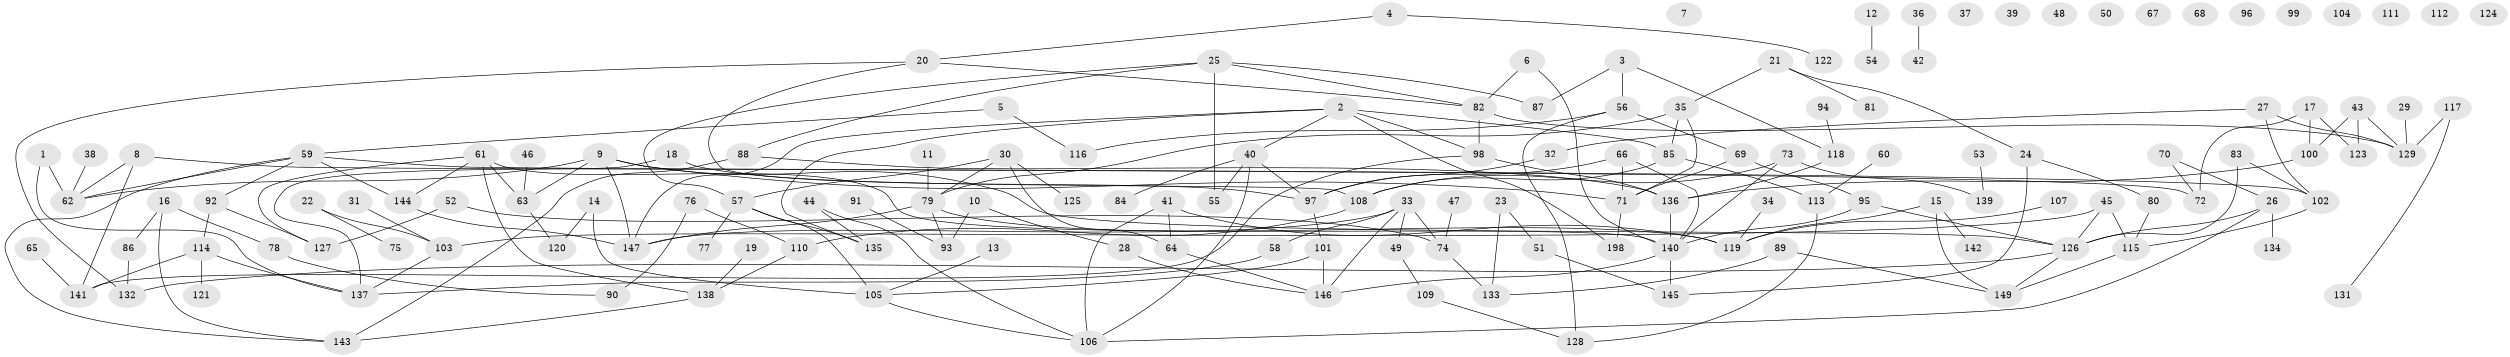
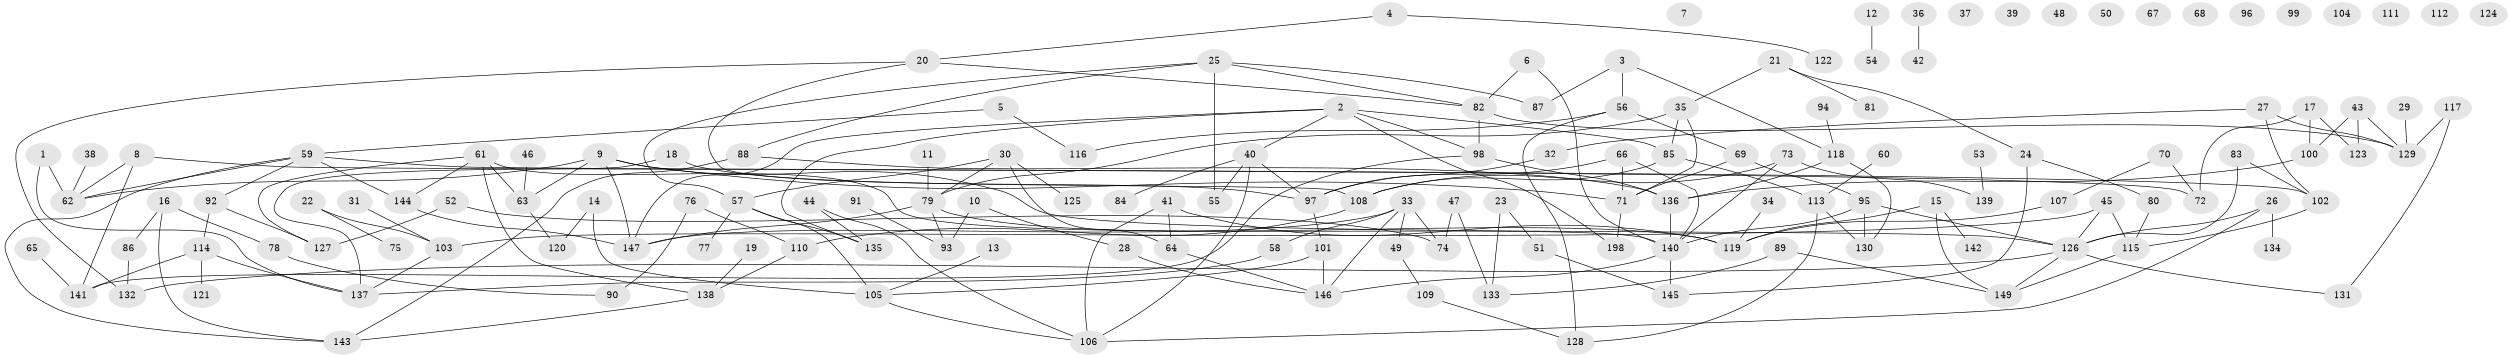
edge "70" -- "26": now "70" -- "107"
node "130": added
edge "74" -- "133": now "47" -- "133"
edge "126" -- "131": added
